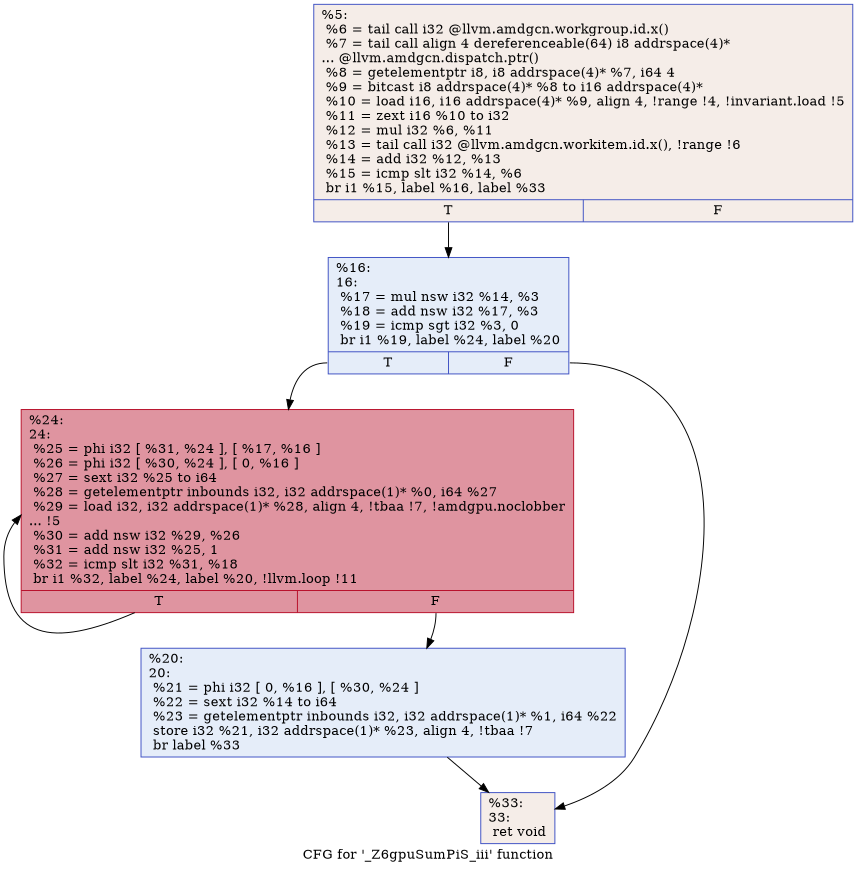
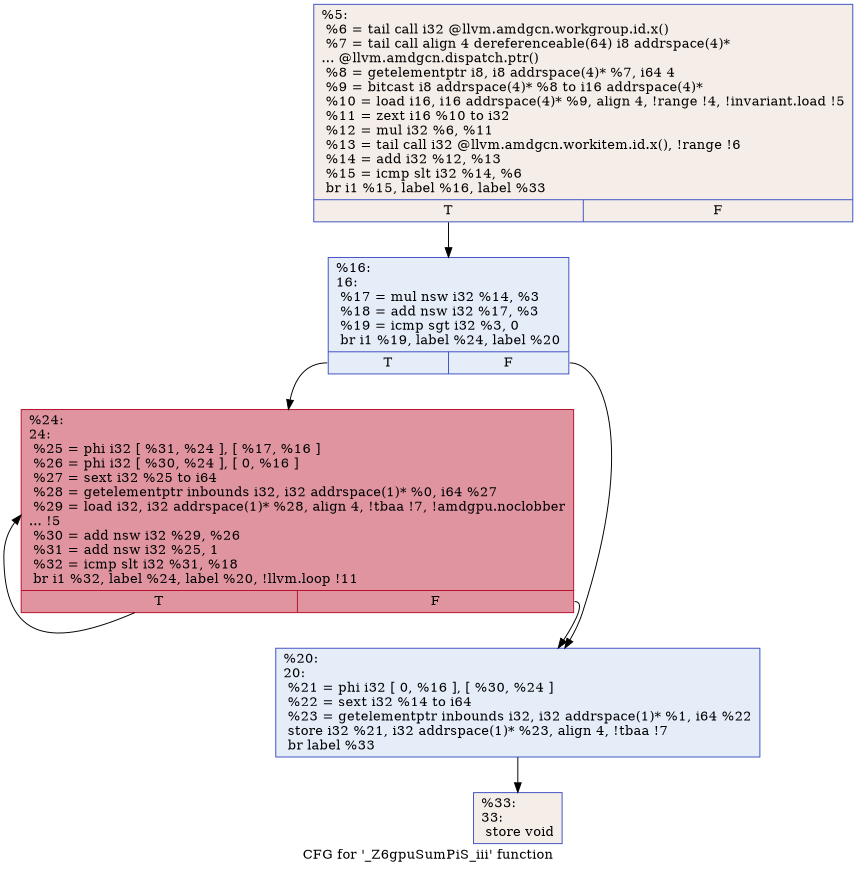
edge "%16:" -> "%33:": now "%16:" -> "%20:"
node "%33:": text "ret void" -> "store void"
